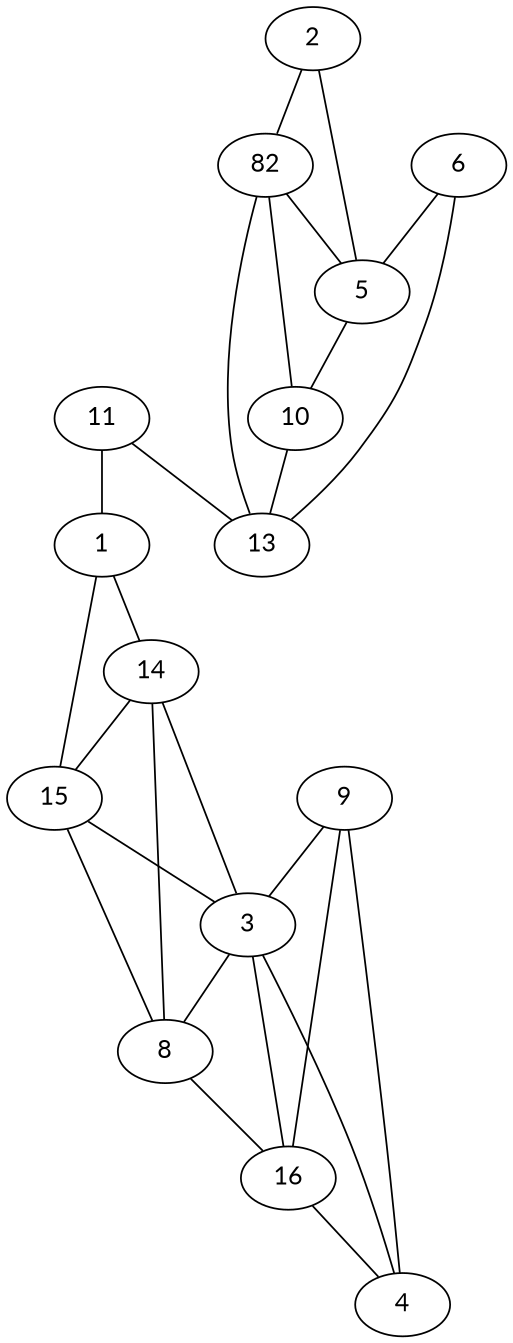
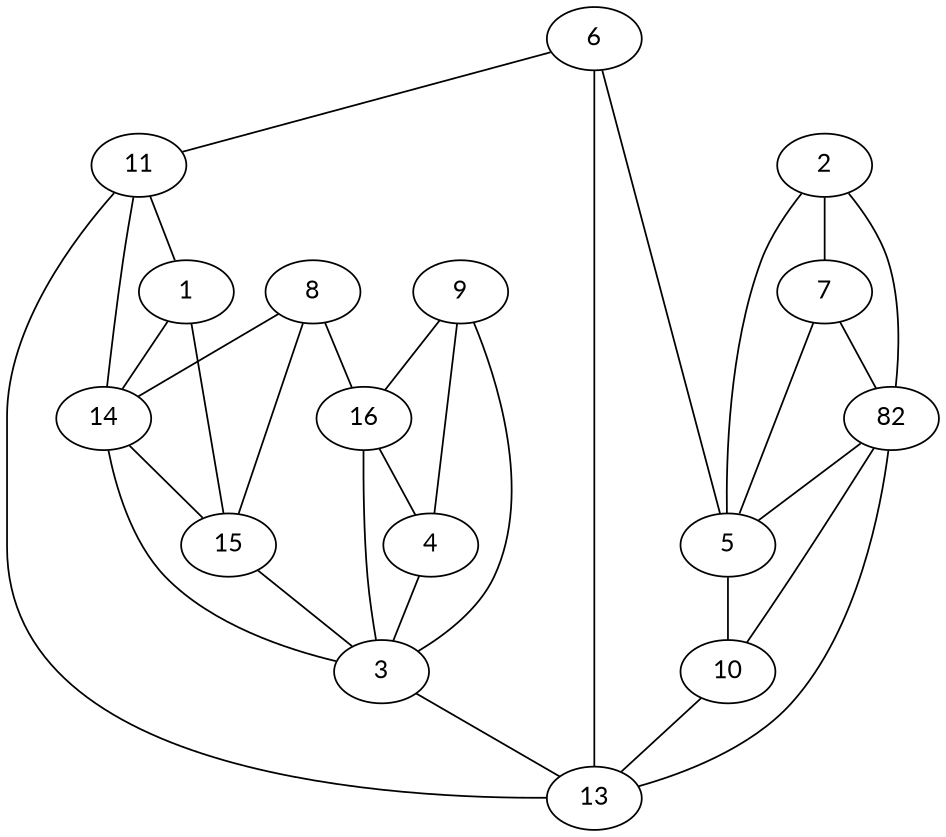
edge "6" -- "11": added
edge "11" -- "14": added
node "7": added
edge "3" -- "8": now "3" -- "13"
